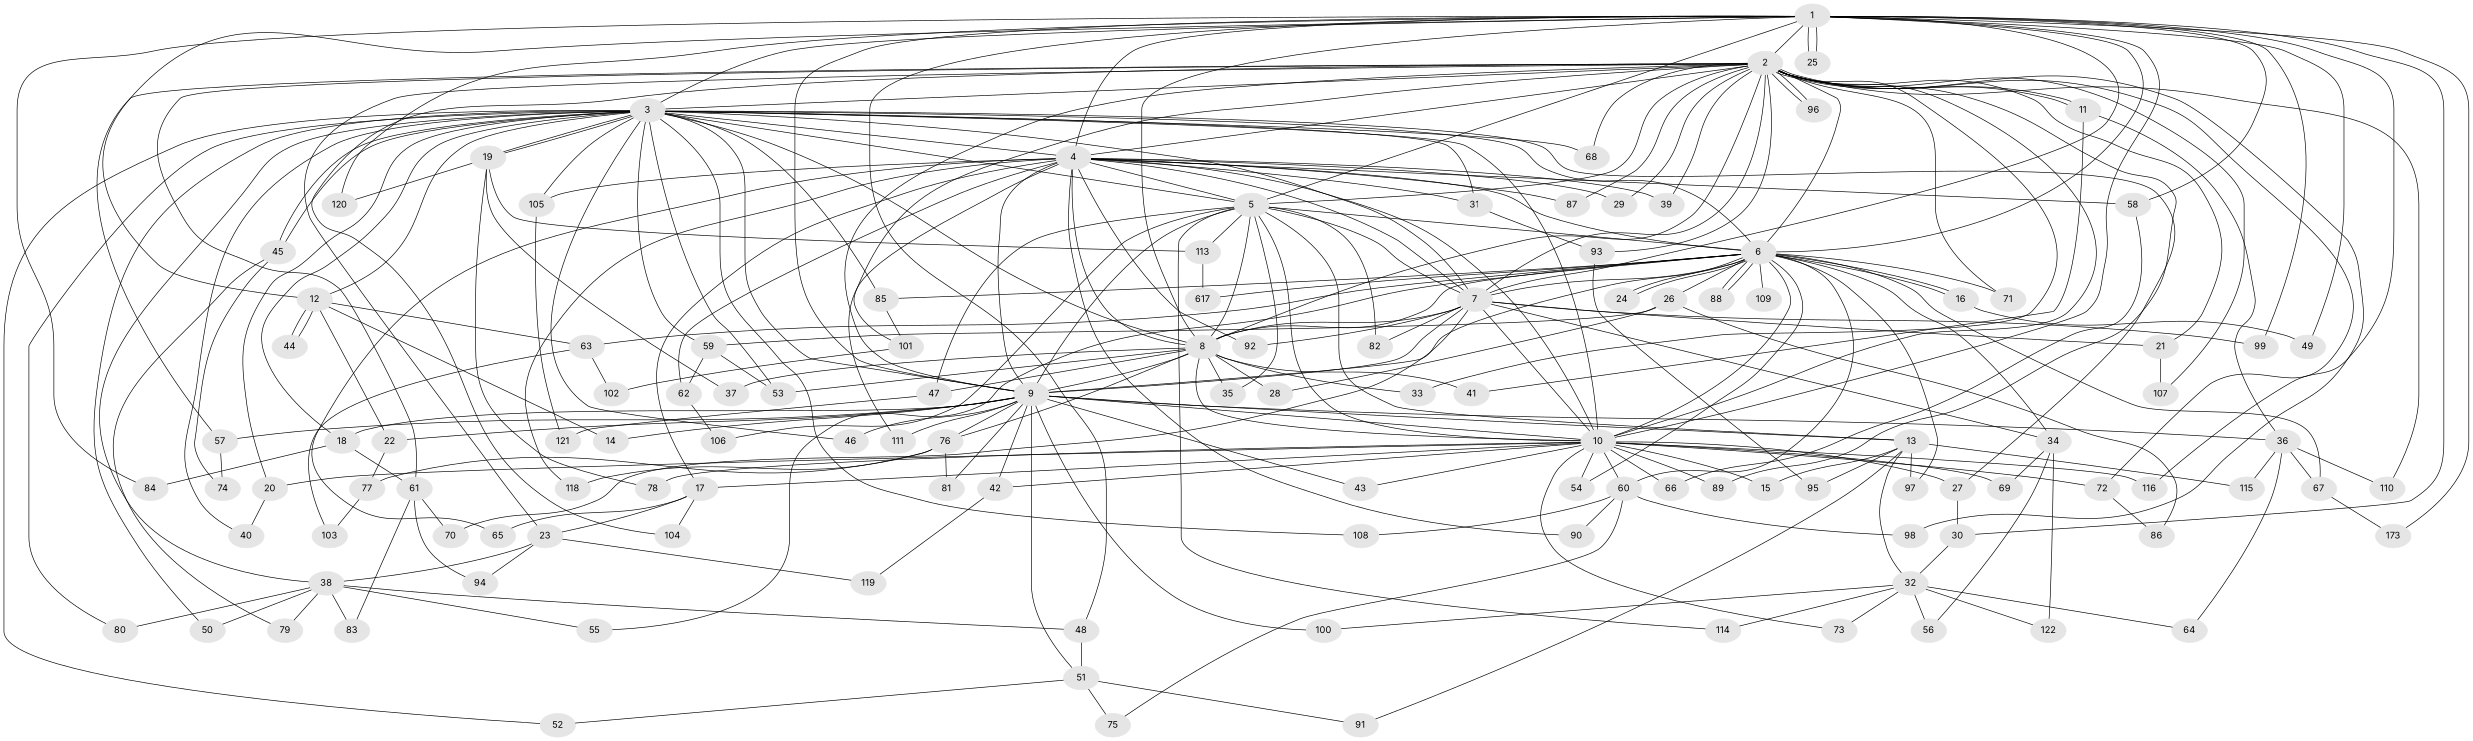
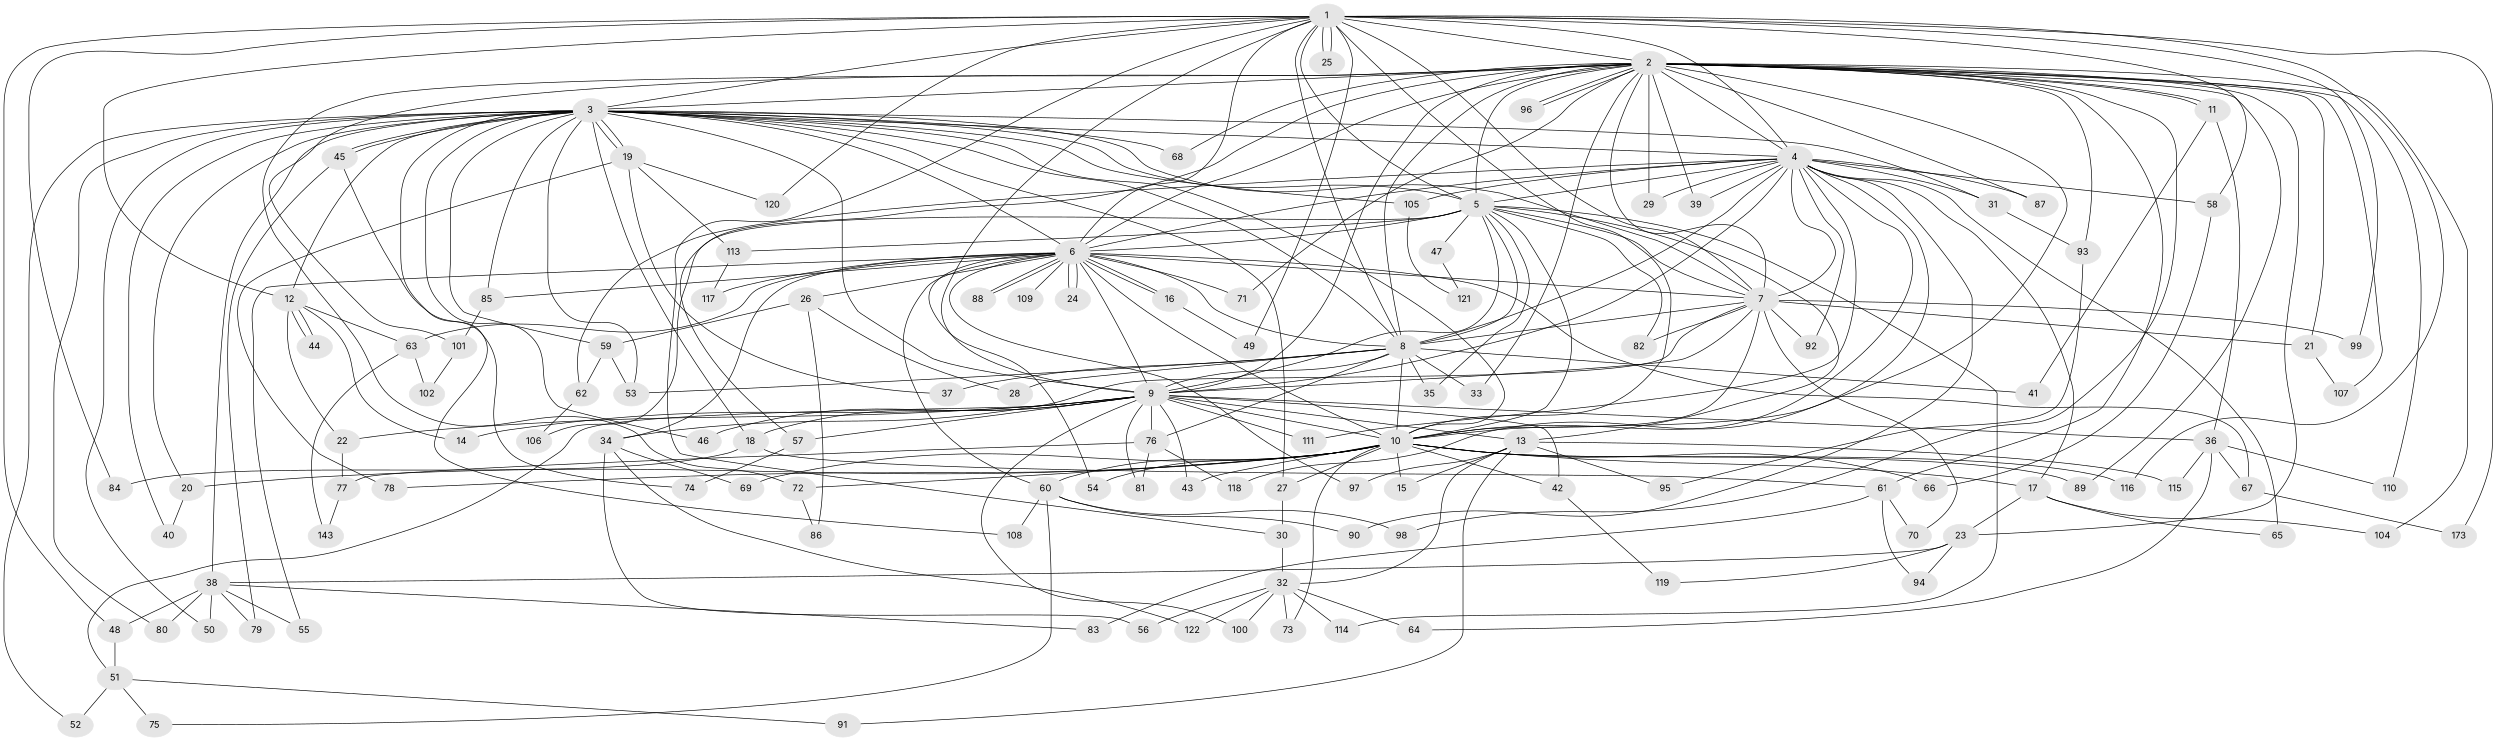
node "617": label "617" -> "117"
edge "8" -- "47": removed
node "103": label "103" -> "143"
